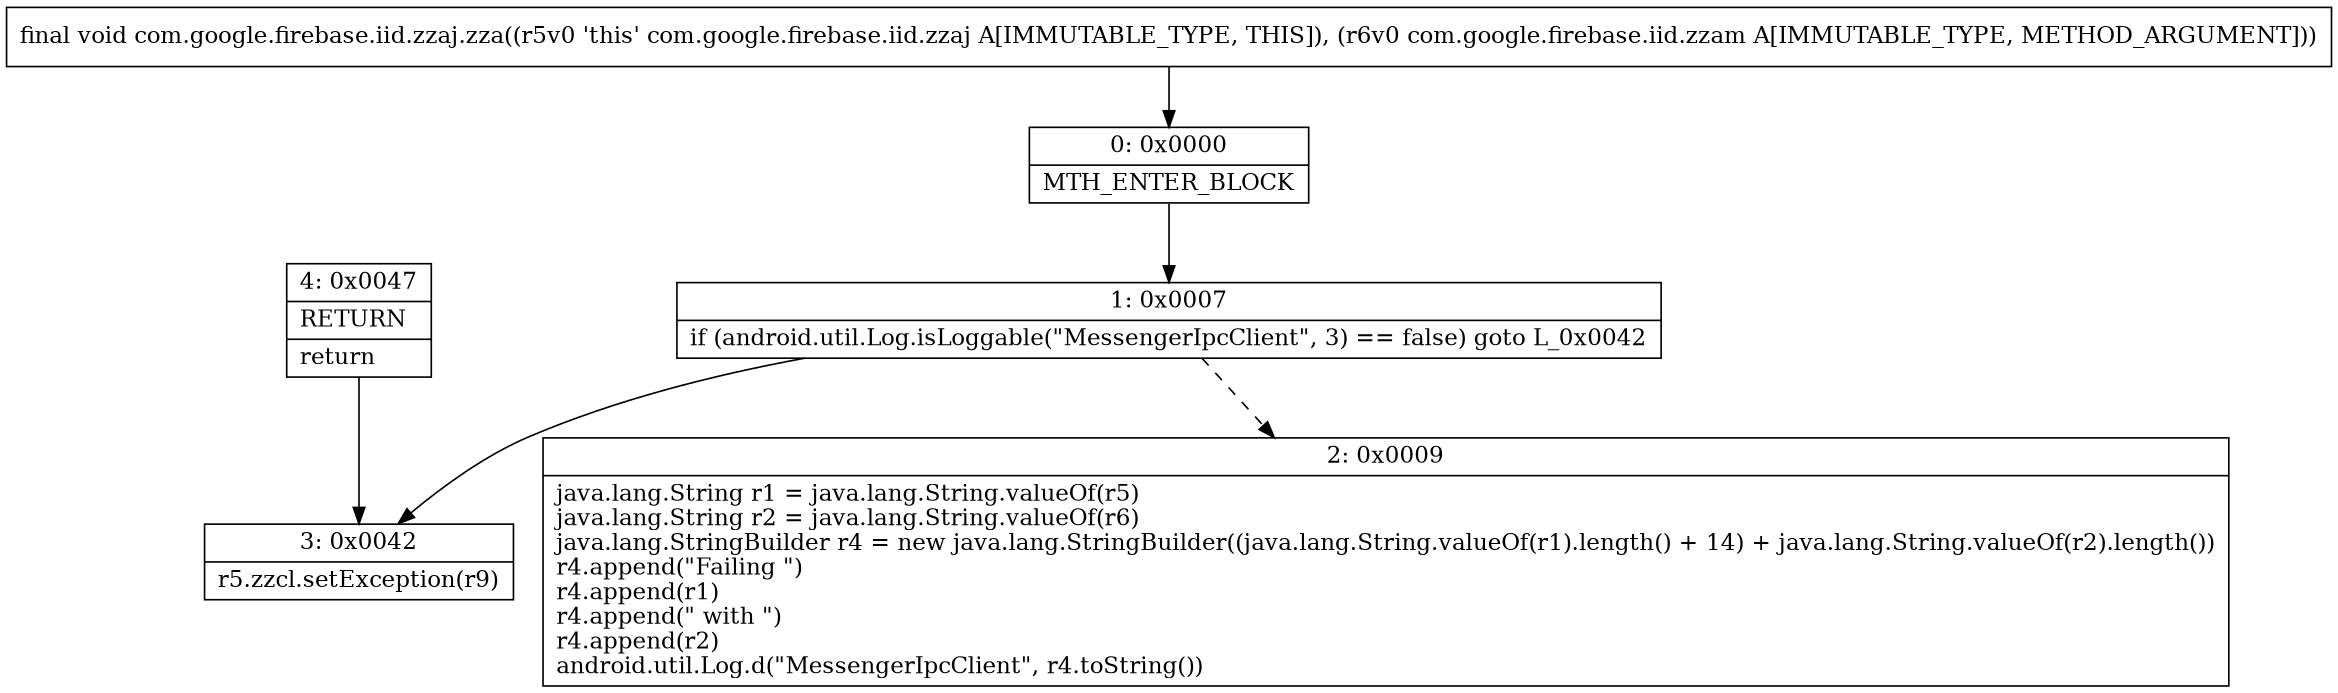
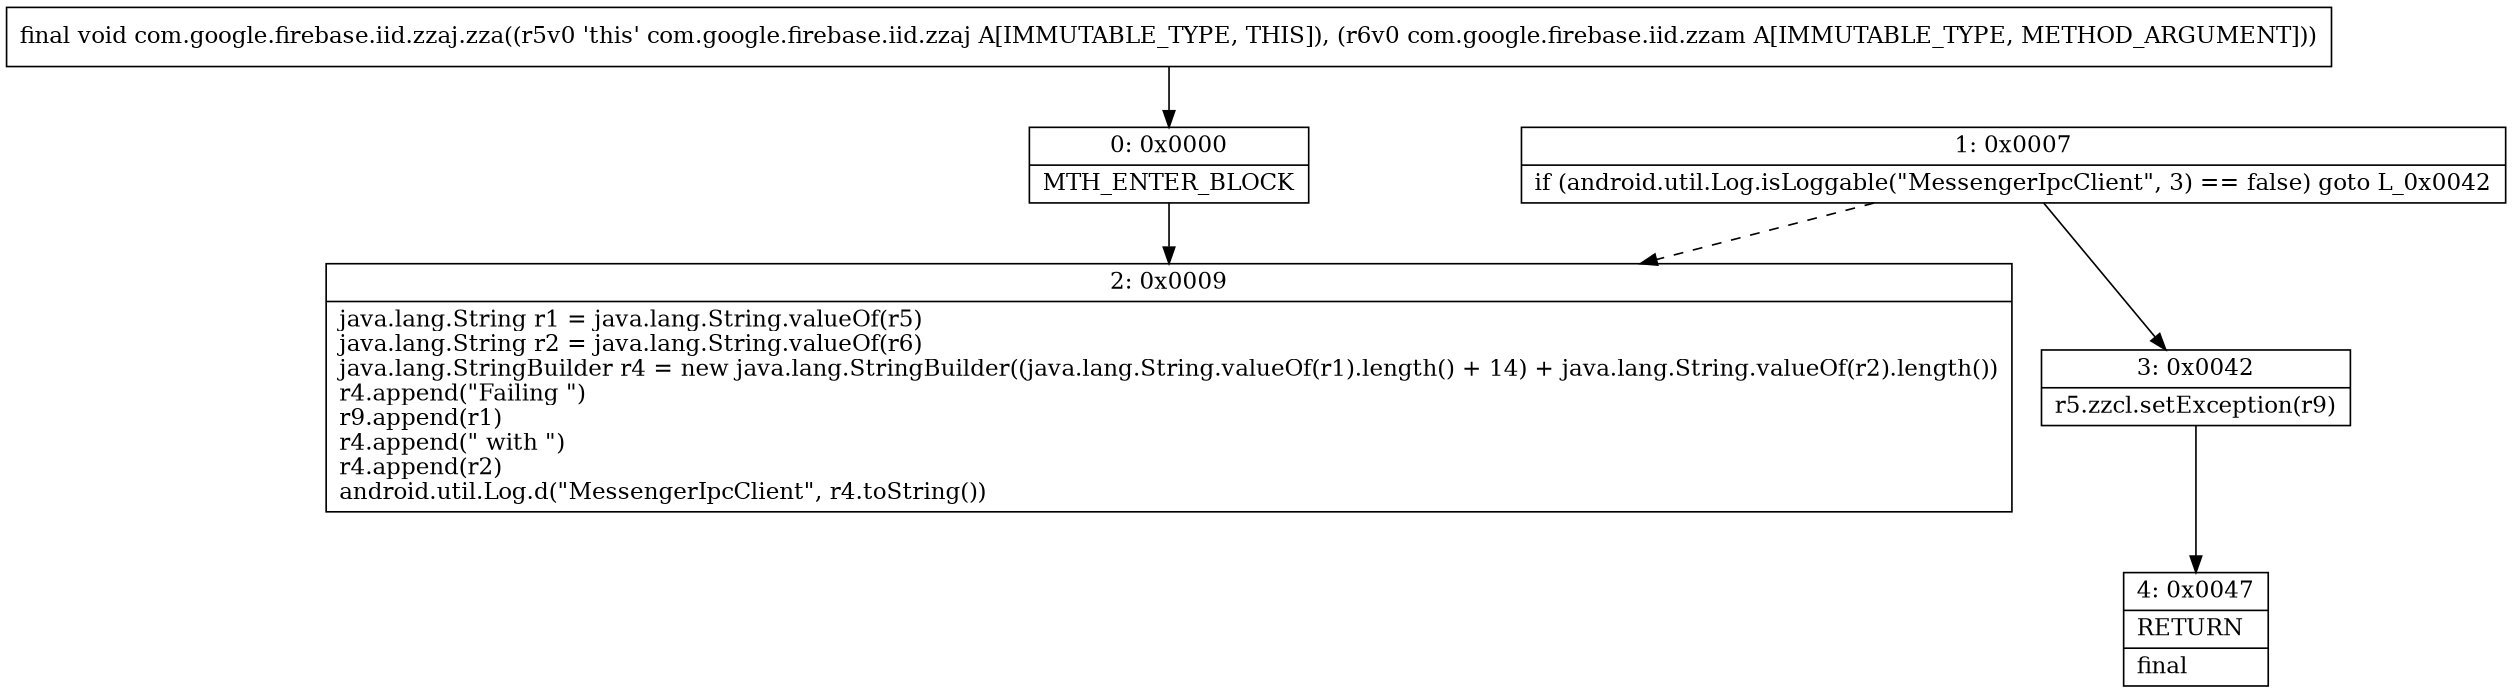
edge "0: 0x0000" -> "1: 0x0007": now "0: 0x0000" -> "2: 0x0009"
node "4: 0x0047": text "return" -> "final"
edge "4: 0x0047" -> "3: 0x0042": reversed
node "2: 0x0009": text "r4.append(r1)" -> "r9.append(r1)"
